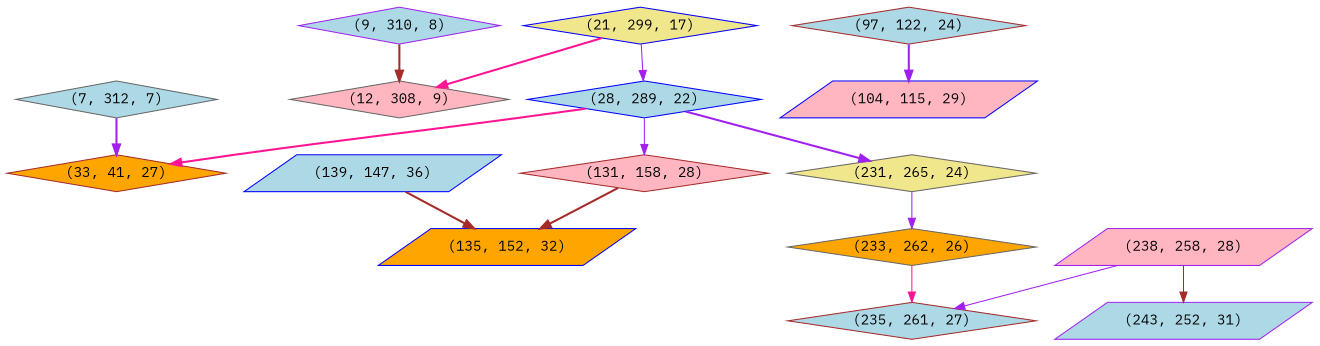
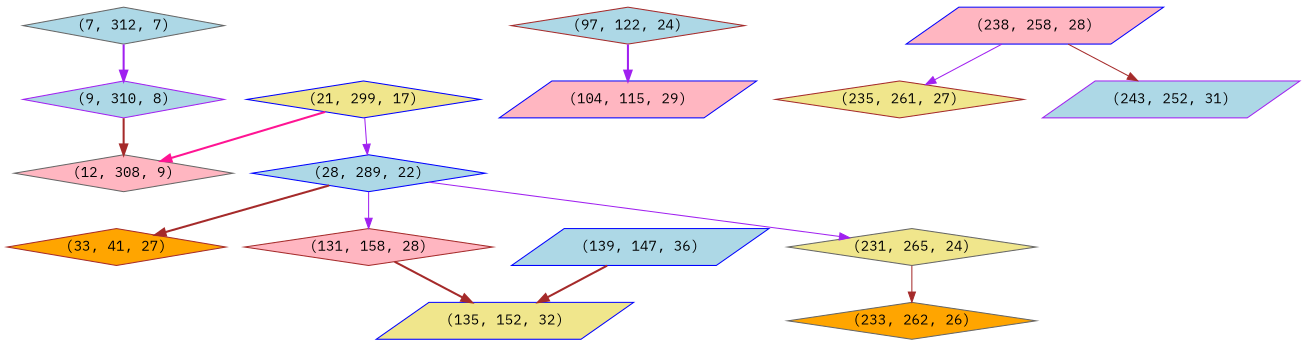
edge "(7, 312, 7)" -> "(33, 41, 27)": now "(7, 312, 7)" -> "(9, 310, 8)"
edge "(28, 289, 22)" -> "(33, 41, 27)": color deeppink -> brown
edge "(28, 289, 22)" -> "(231, 265, 24)": style bold -> solid
edge "(231, 265, 24)" -> "(233, 262, 26)": color purple -> brown
node "(135, 152, 32)": fillcolor orange -> khaki
node "(238, 258, 28)": color purple -> blue
edge "(233, 262, 26)" -> "(235, 261, 27)": removed
node "(235, 261, 27)": fillcolor lightblue -> khaki
